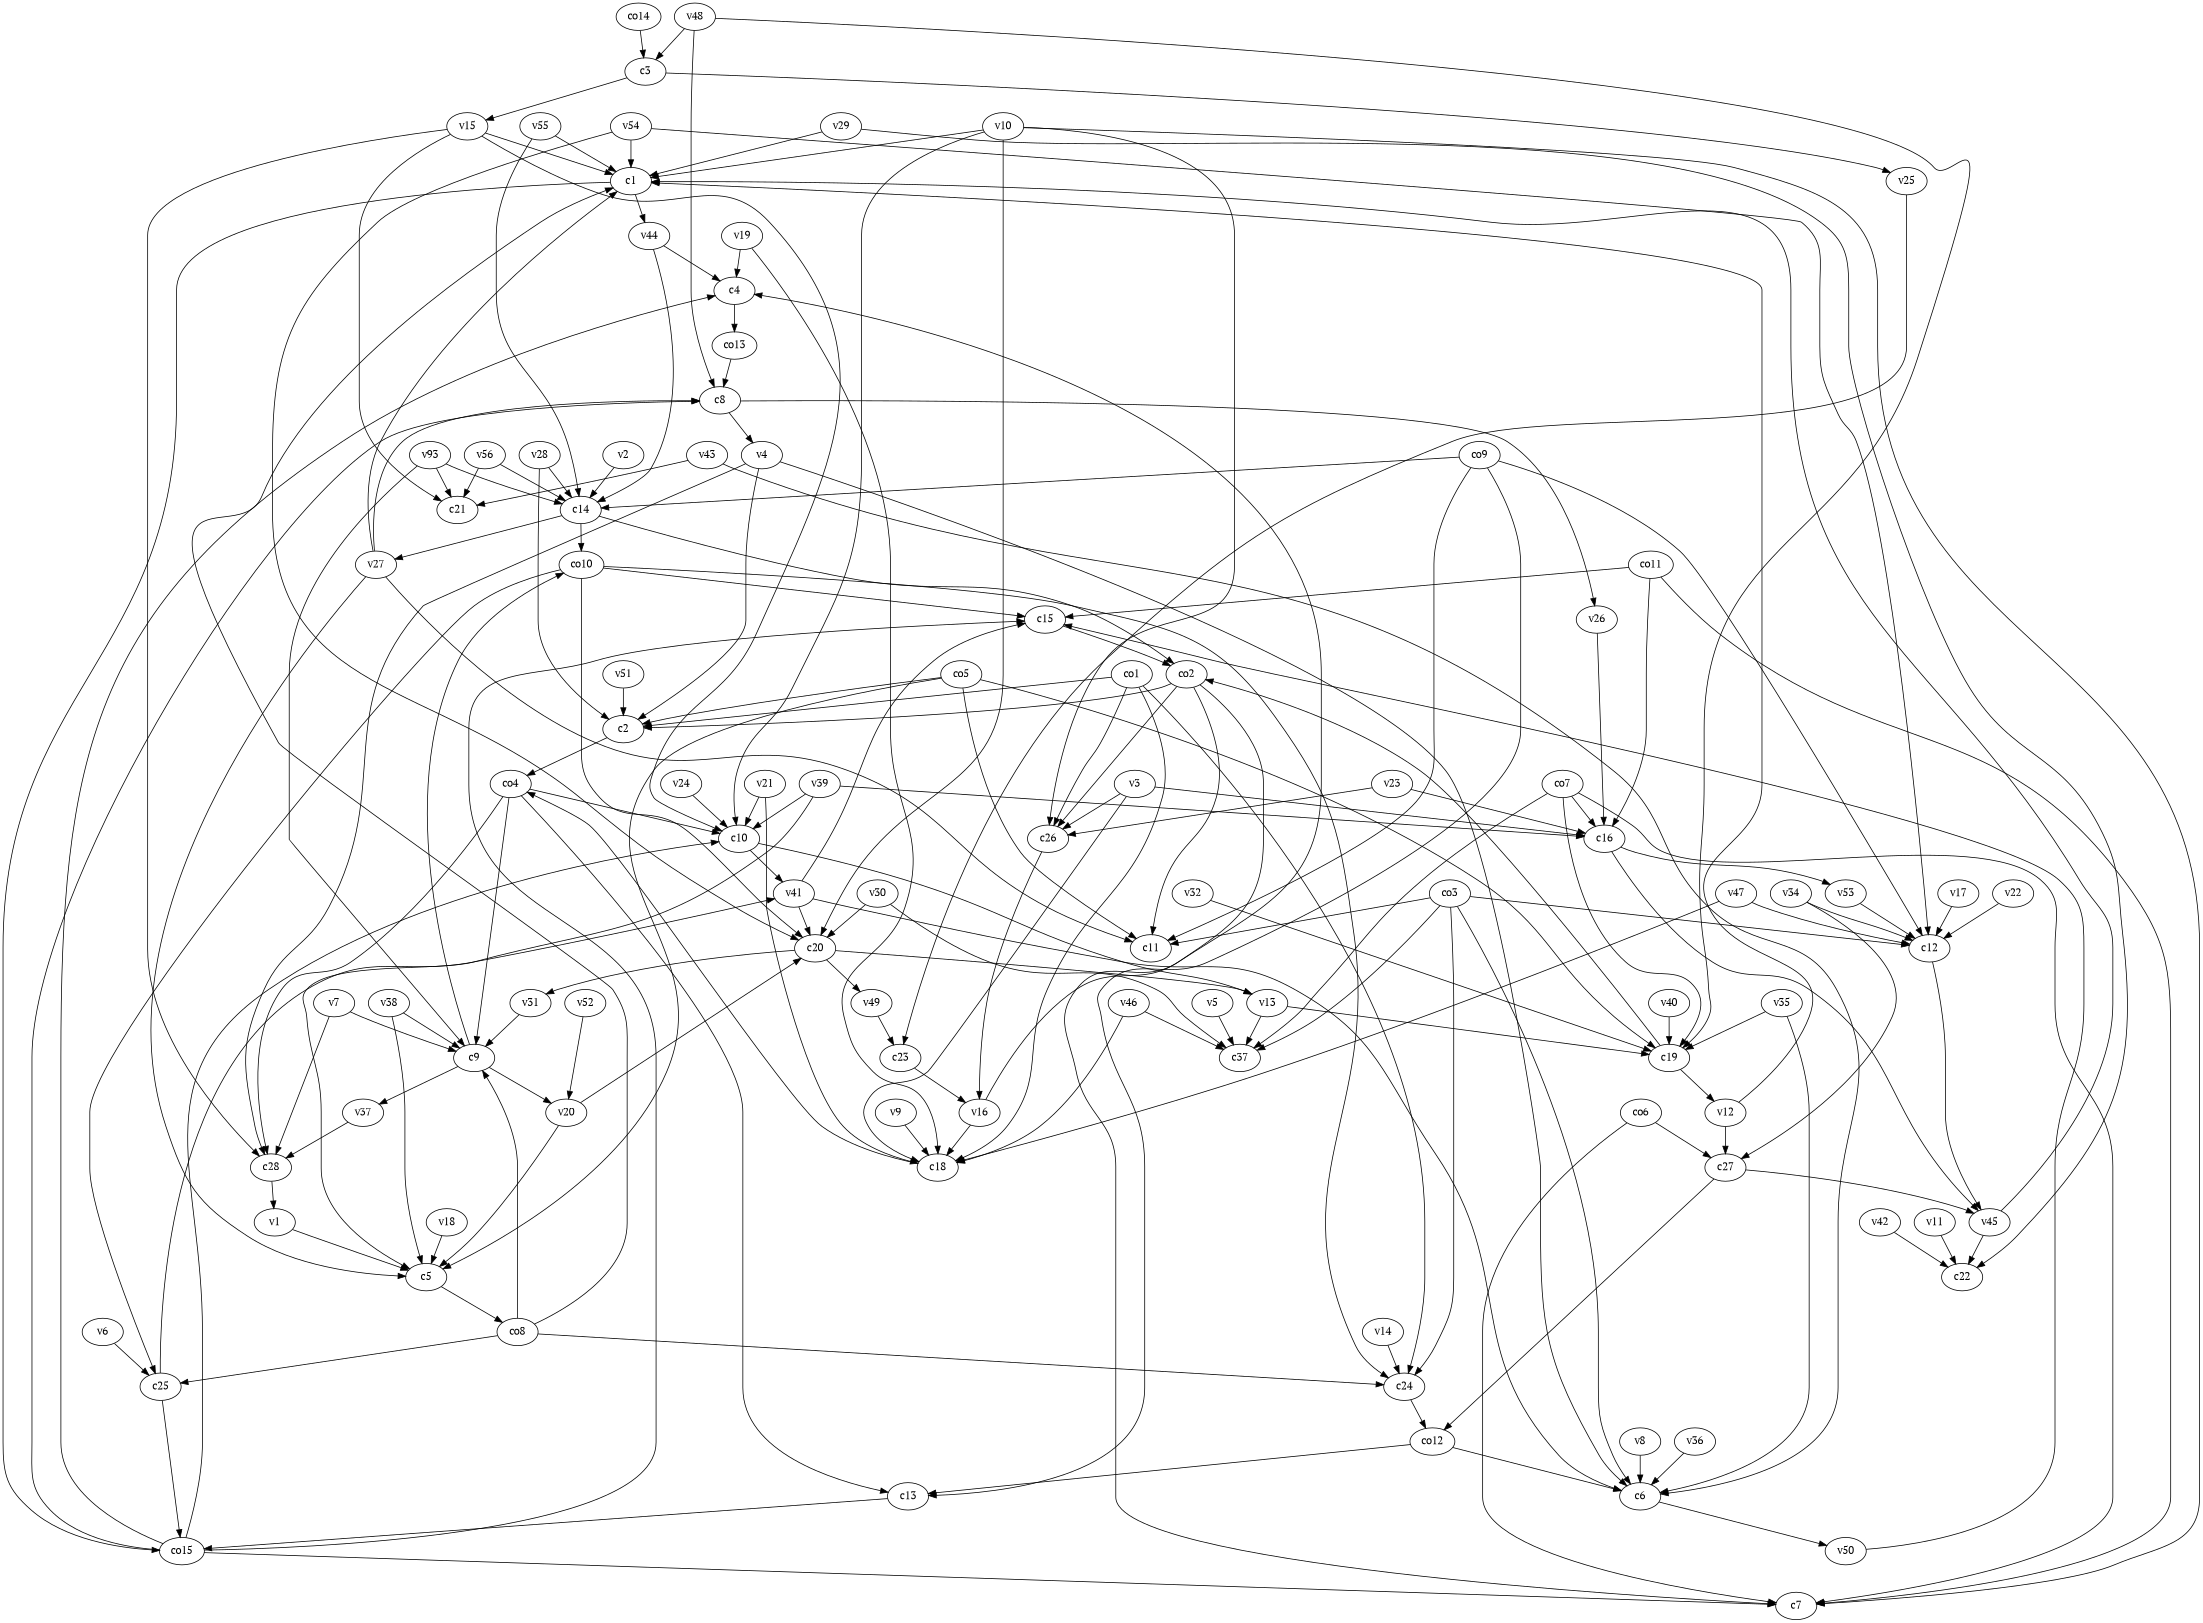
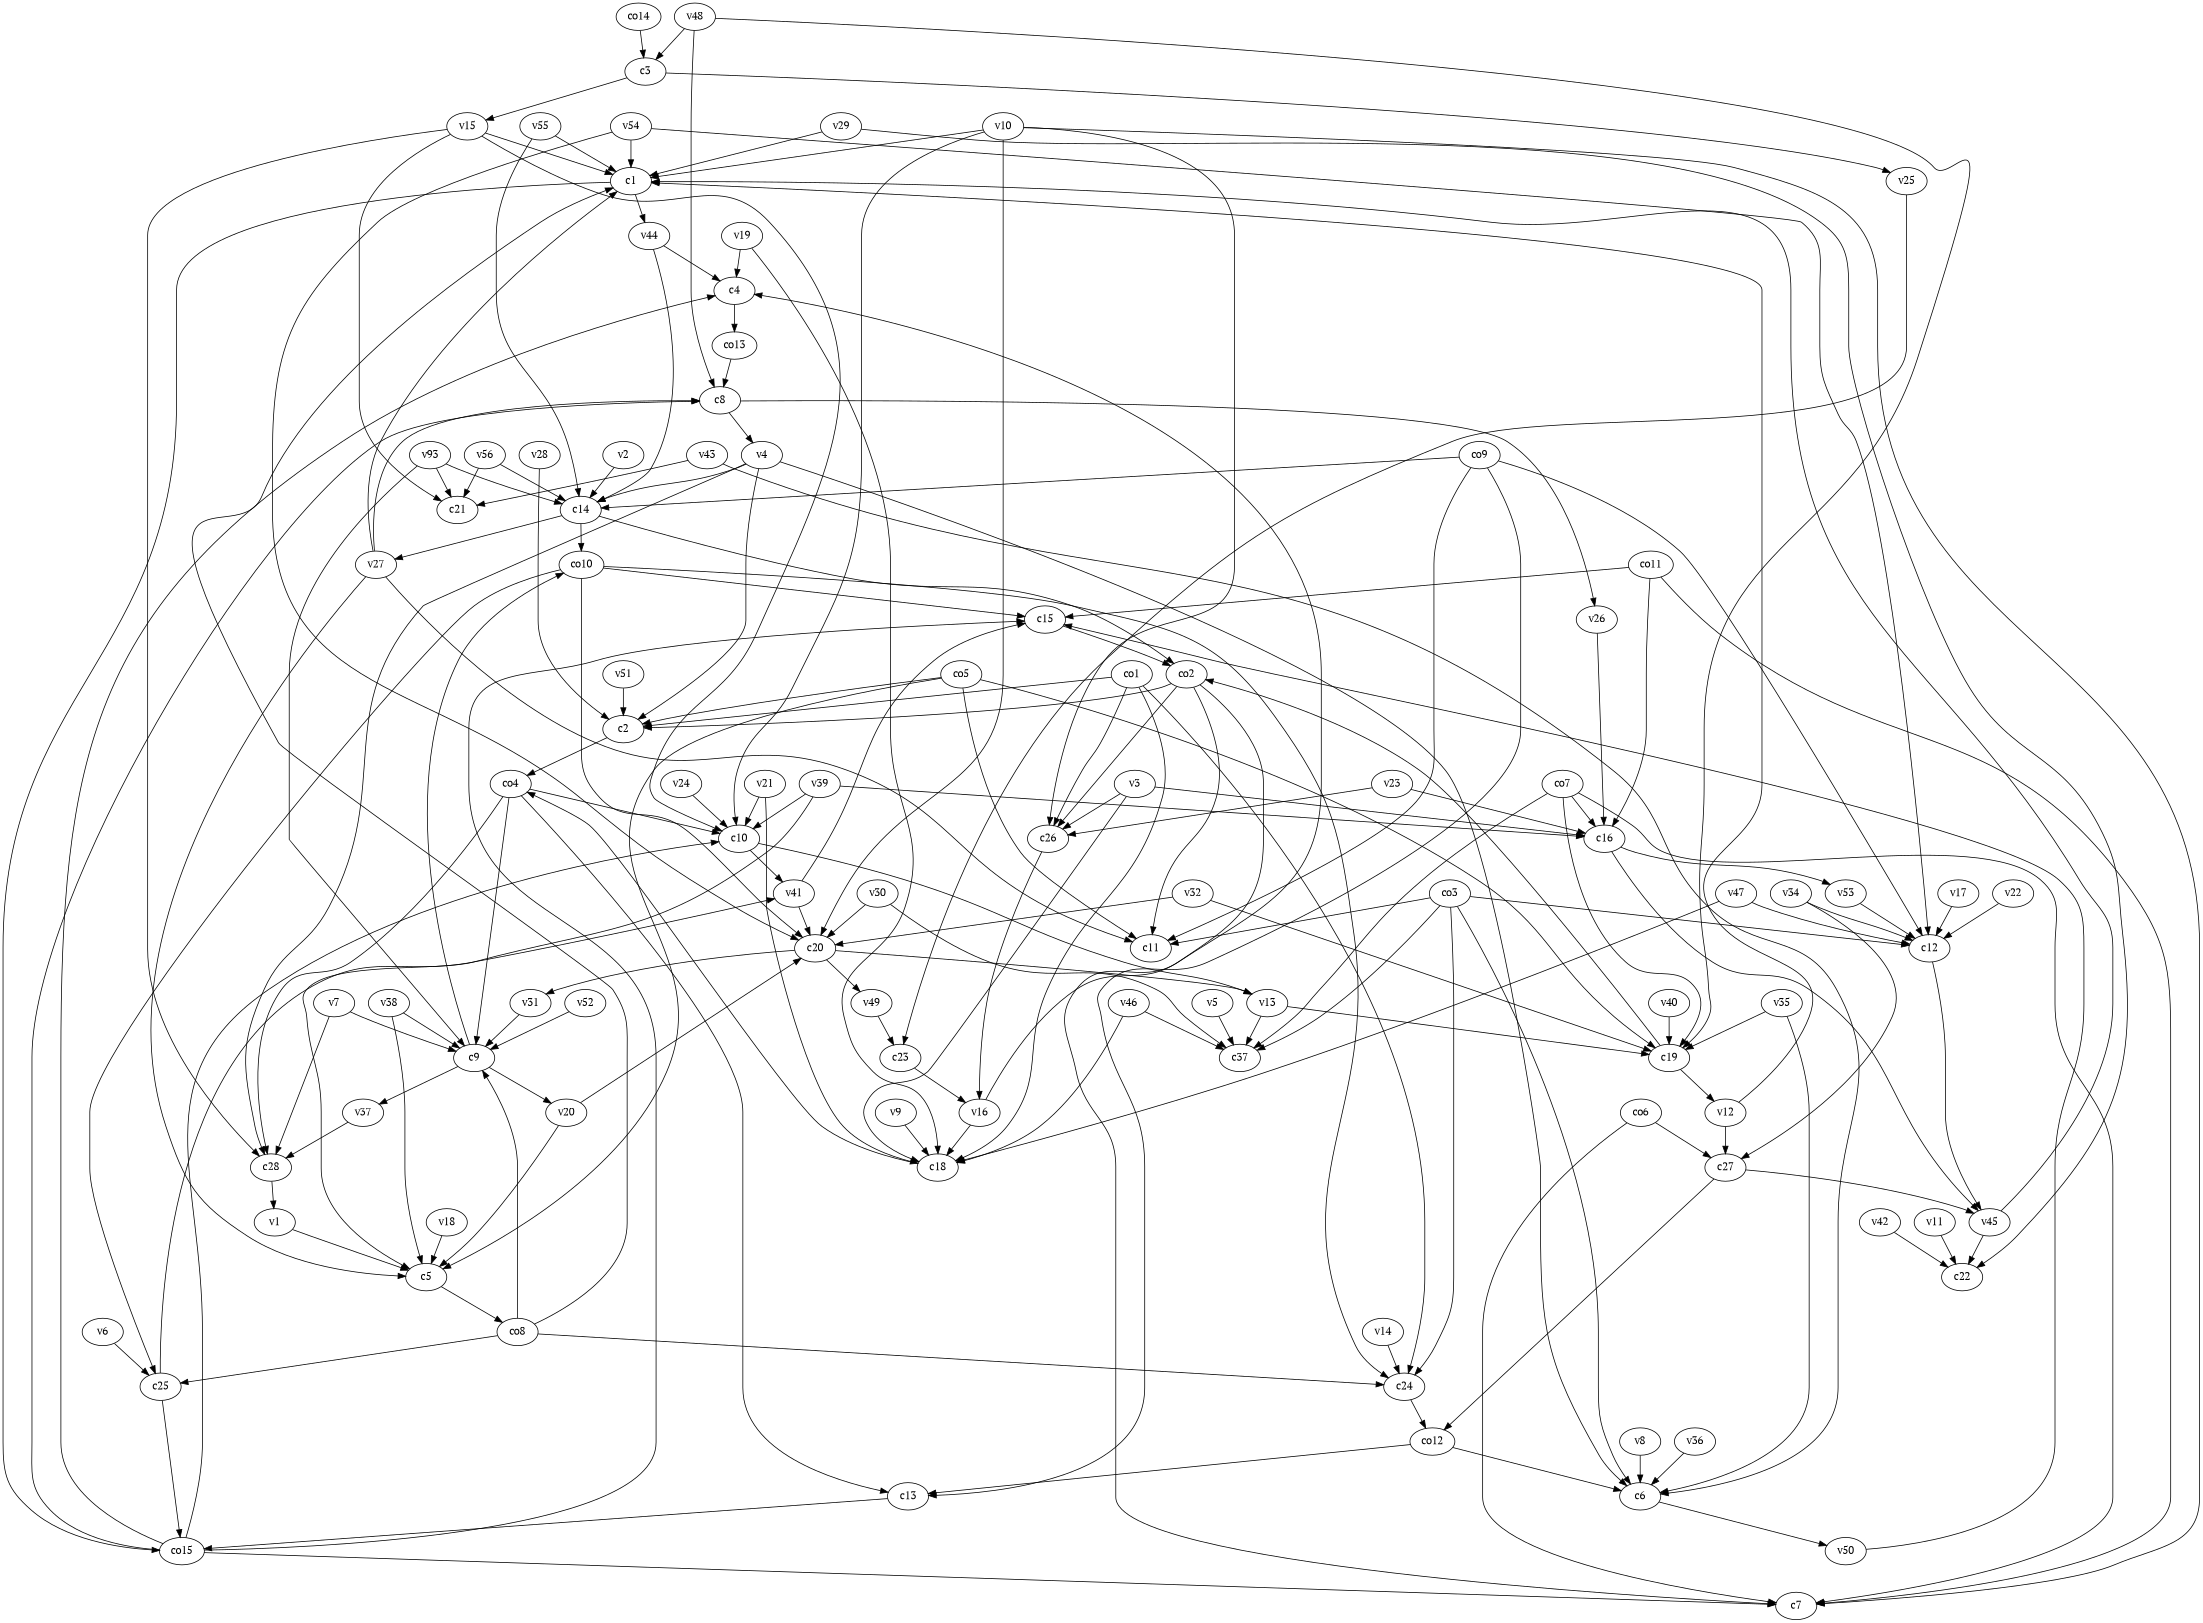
edge "v28" -> "c14": now "v4" -> "c14"
edge "v32" -> "c20": added
edge "v41" -> "c6": removed
edge "v52" -> "v20": now "v52" -> "c9"
